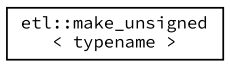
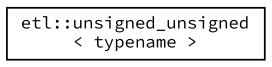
node "etl::make_unsigned < typename >": label "etl::make_unsigned < typename >" -> "etl::unsigned_unsigned < typename >"
